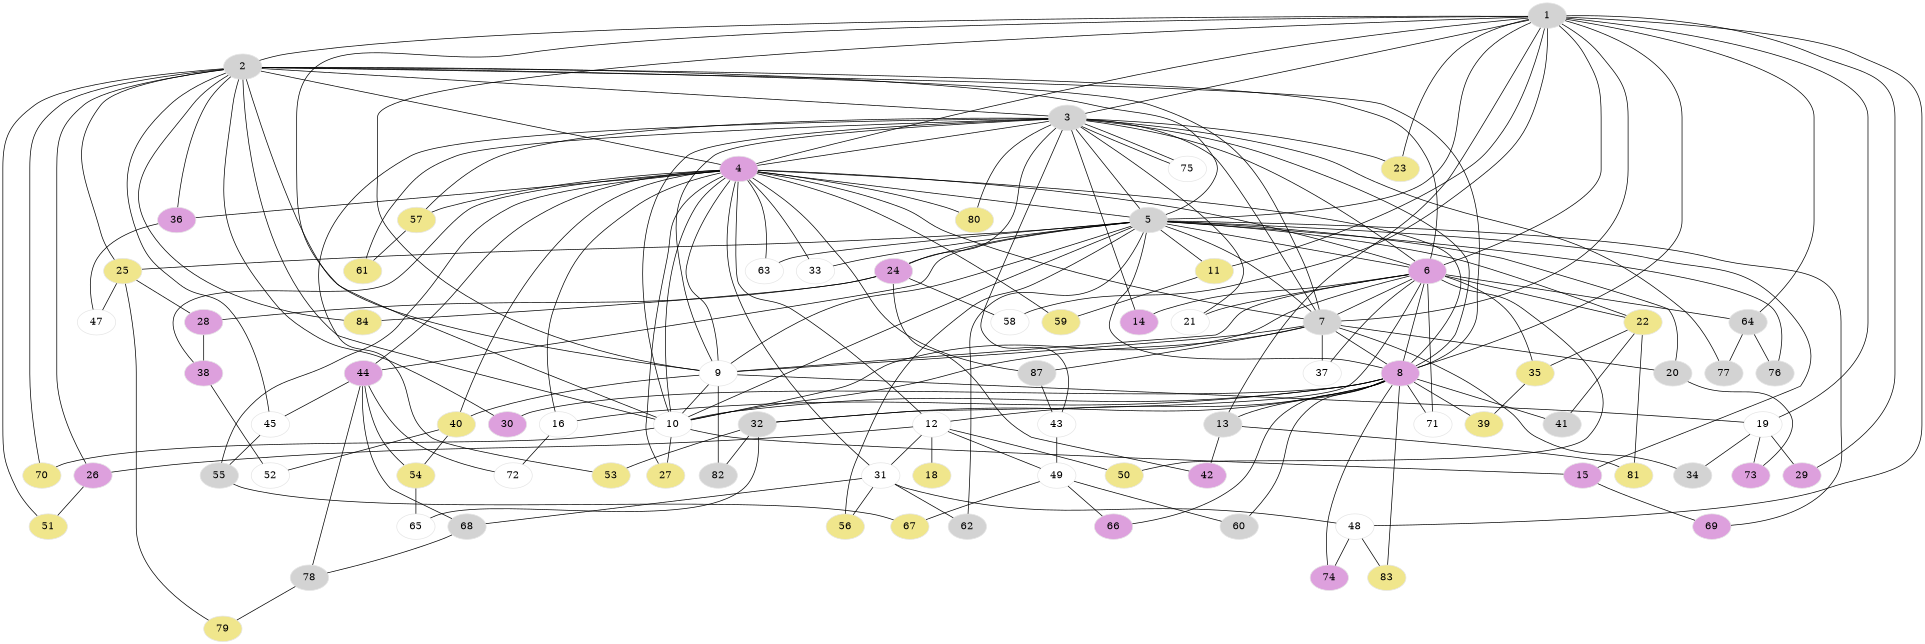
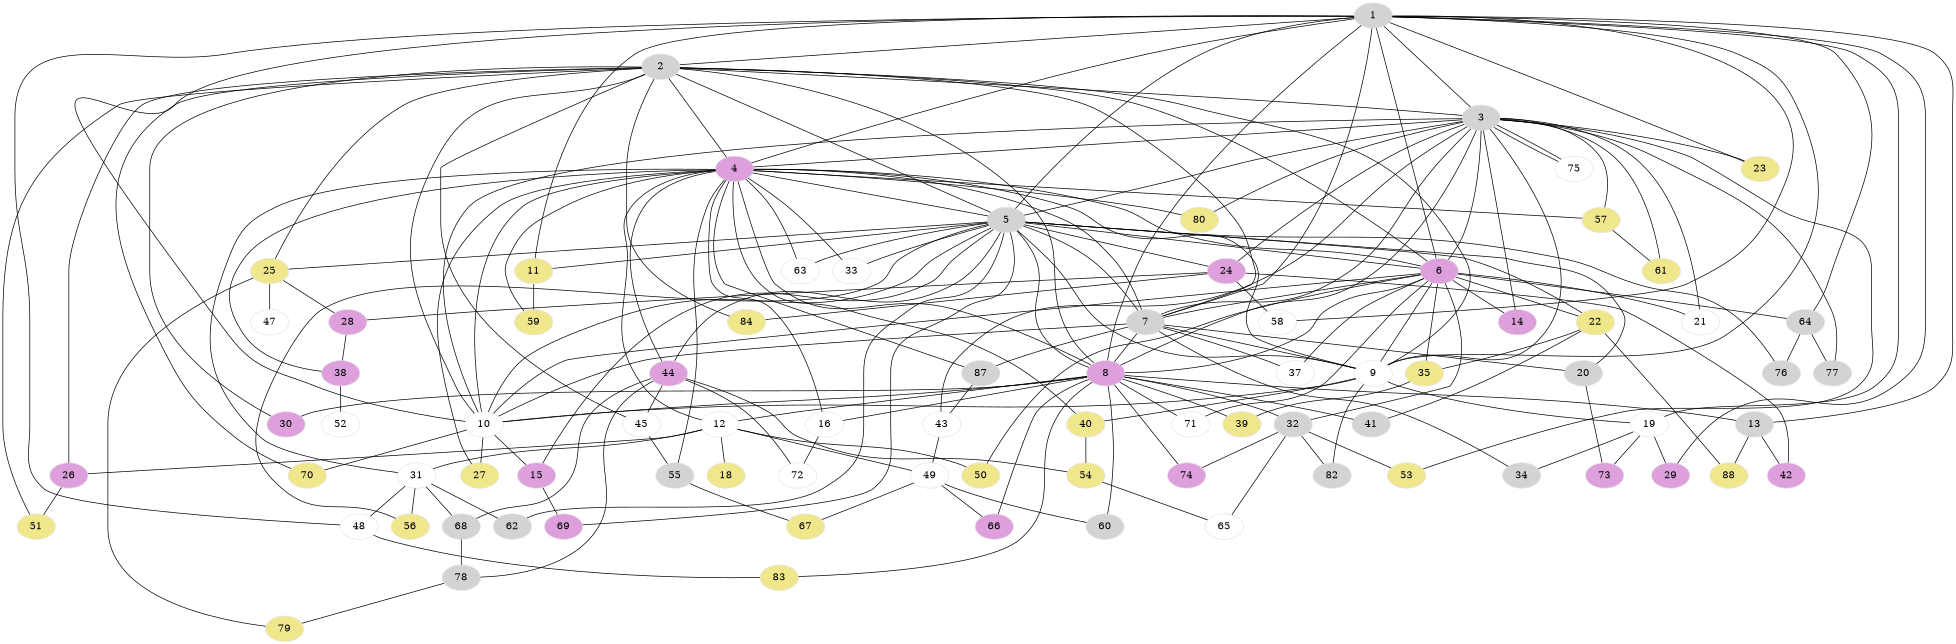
node "36": removed
edge "40" -- "52": removed
node "81": label "81" -> "88"
edge "48" -- "74": now "32" -- "74"
